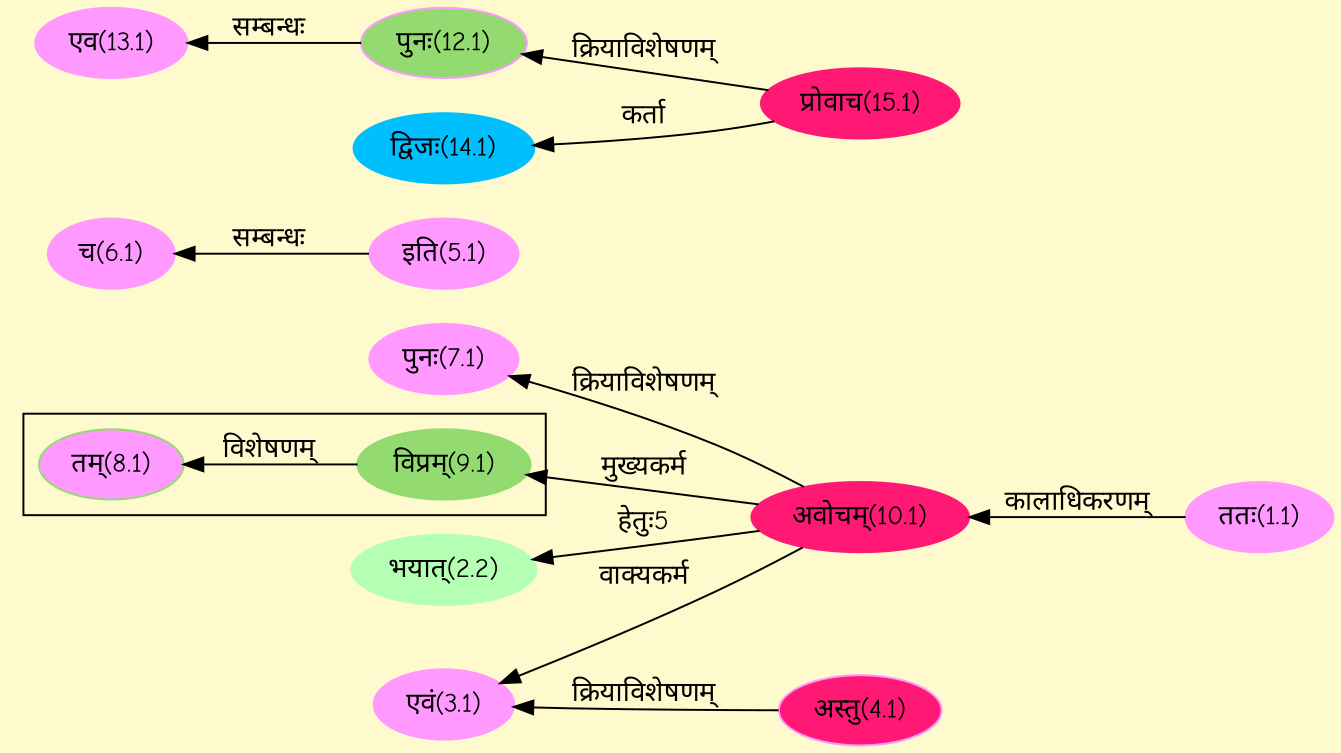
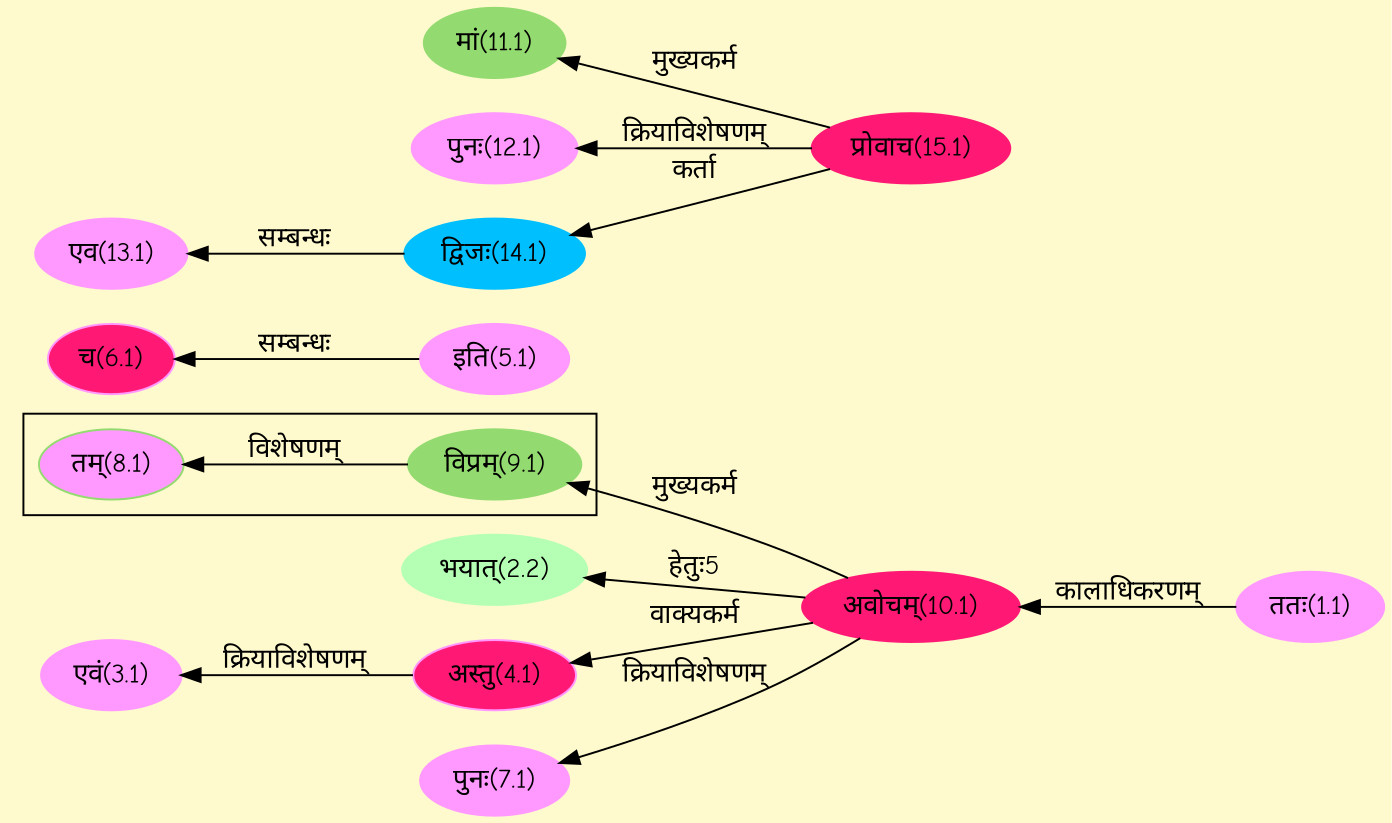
edge "पुनः(12.1)" -> "एव(13.1)": now "द्विजः(14.1)" -> "एव(13.1)"
node "पुनः(12.1)": fillcolor #93db70 -> #ff99ff
node "मां(11.1)": added
node "च(6.1)": fillcolor #ff99ff -> #ff1975
edge "अवोचम्(10.1)" -> "एवं(3.1)": now "अवोचम्(10.1)" -> "अस्तु(4.1)"
